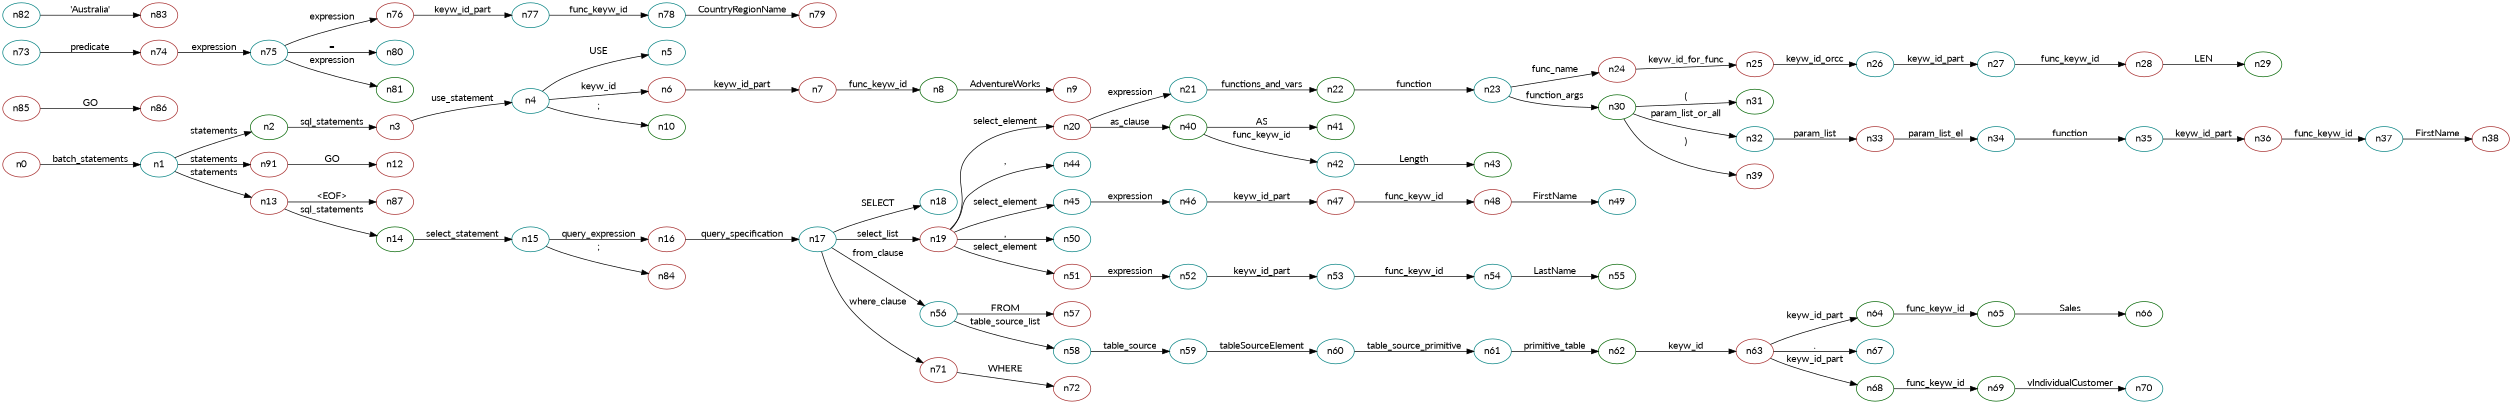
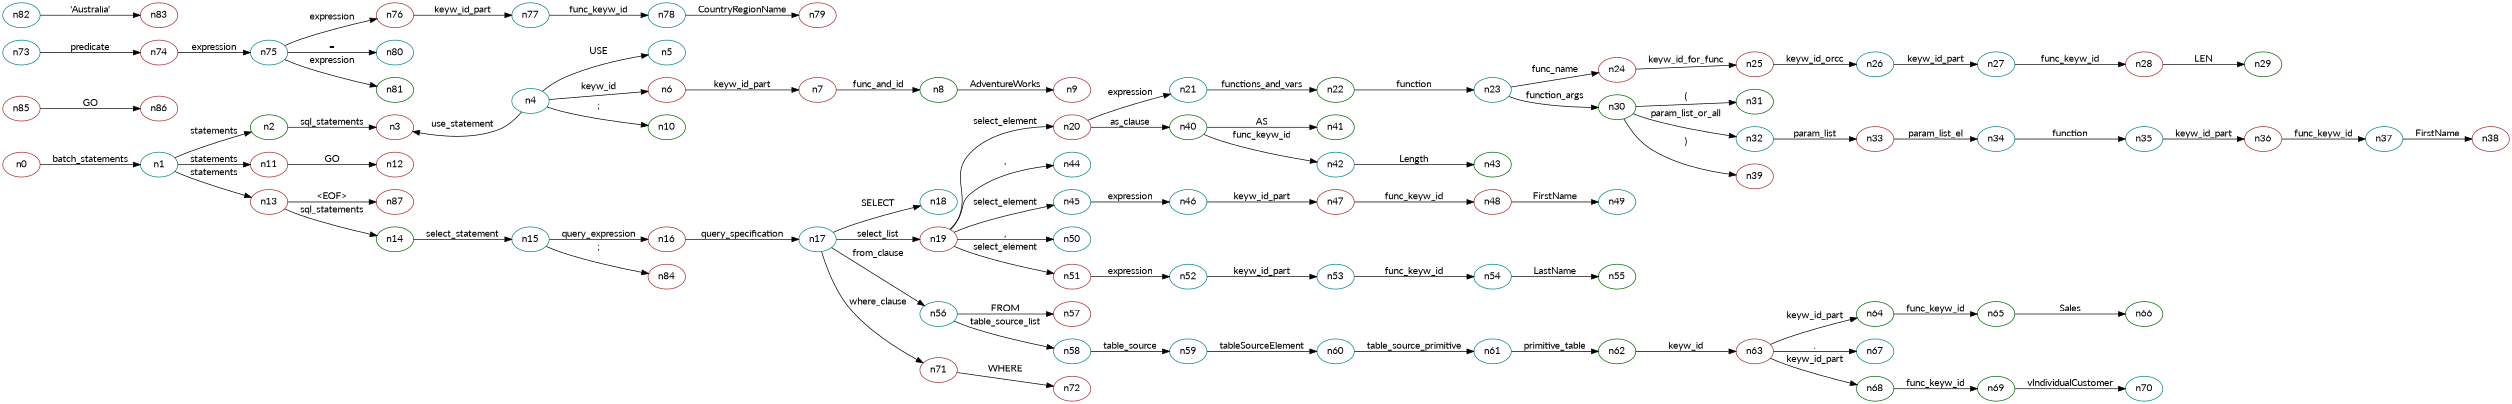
edge "n7" -> "n8": label "func_keyw_id" -> "func_and_id"
edge "n3" -> "n4": reversed
node "n91": label "n91" -> "n11"
